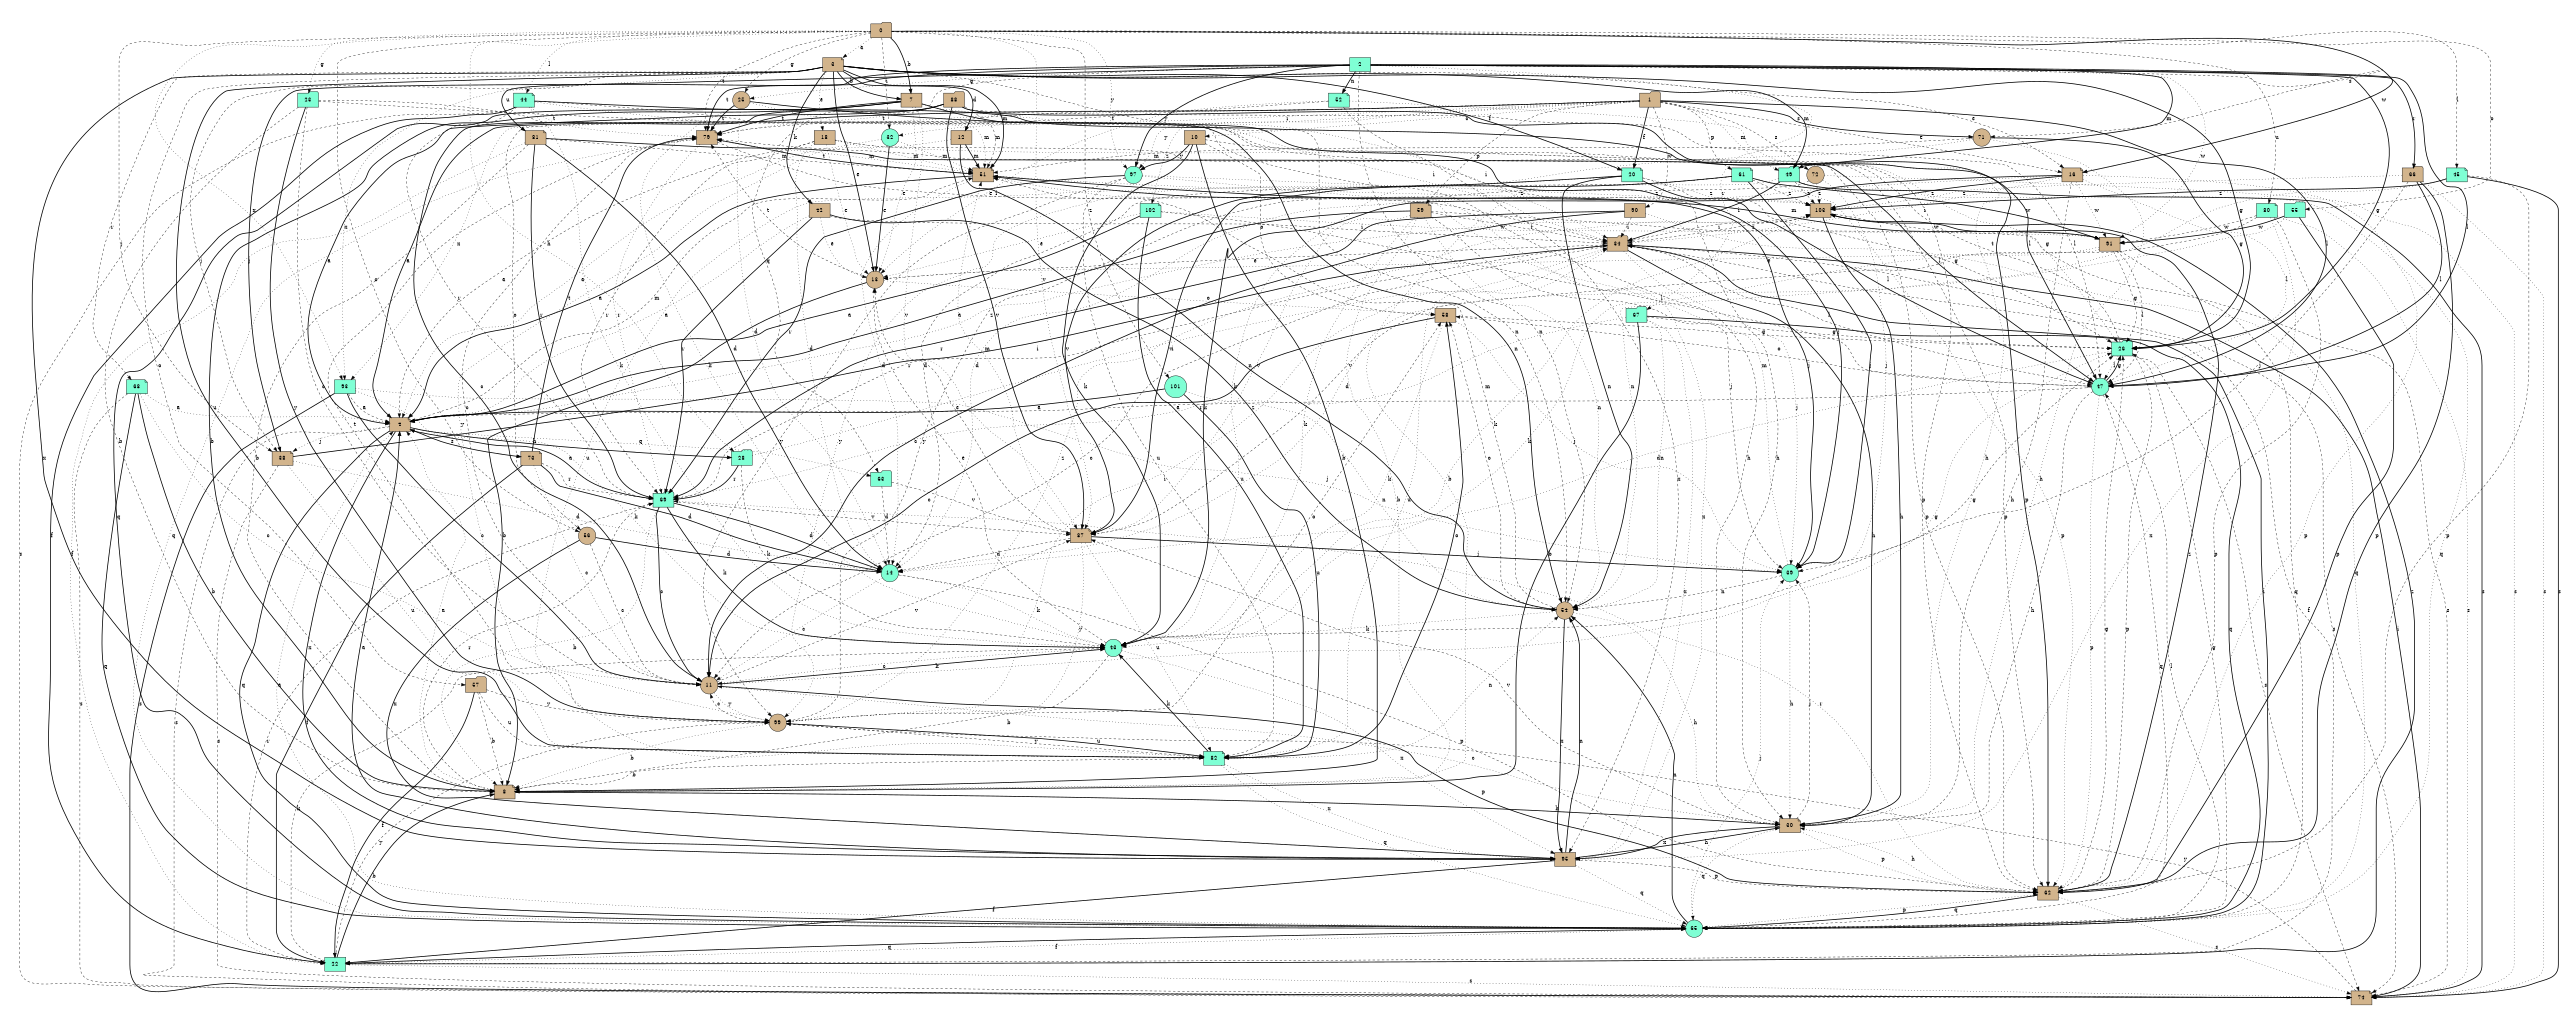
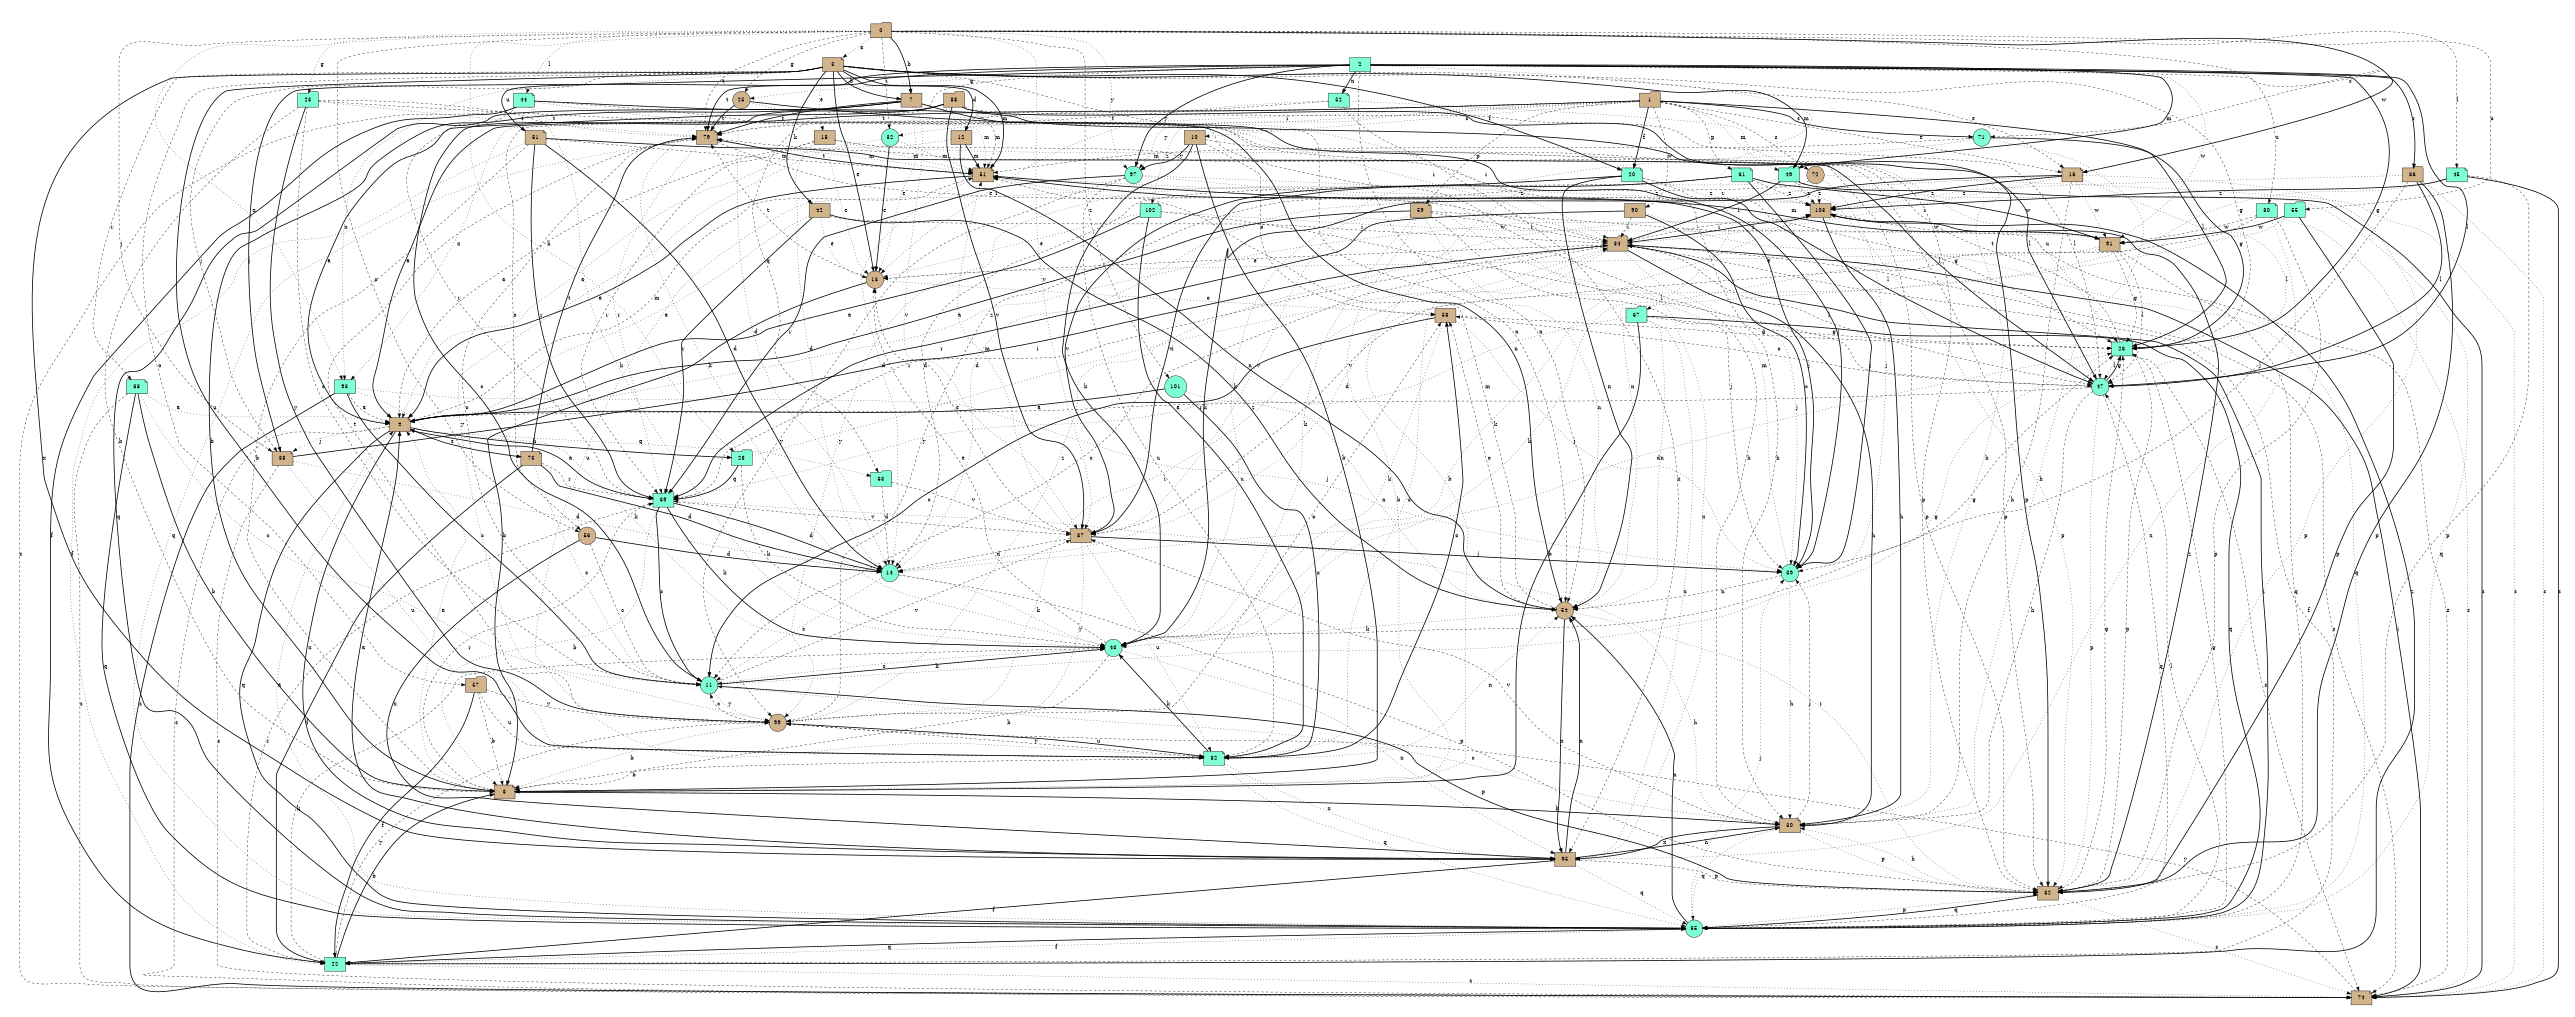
edge "3" -> "26": style bold -> dashed
edge "23" -> "79": added, label "t"
node "71": fillcolor tan -> aquamarine
edge "1" -> "47": now "1" -> "26"
edge "34" -> "103": style dashed -> bold
edge "18" -> "26": label "g" -> "u"
edge "90" -> "11": now "90" -> "39"
edge "28" -> "69": label "r" -> "q"
node "11": fillcolor tan -> aquamarine
